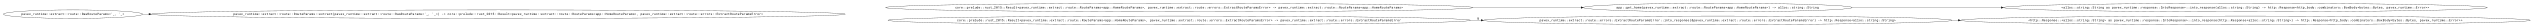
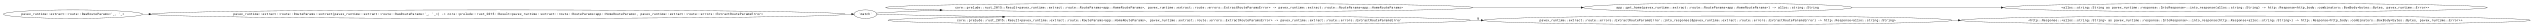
node "`match`": added
